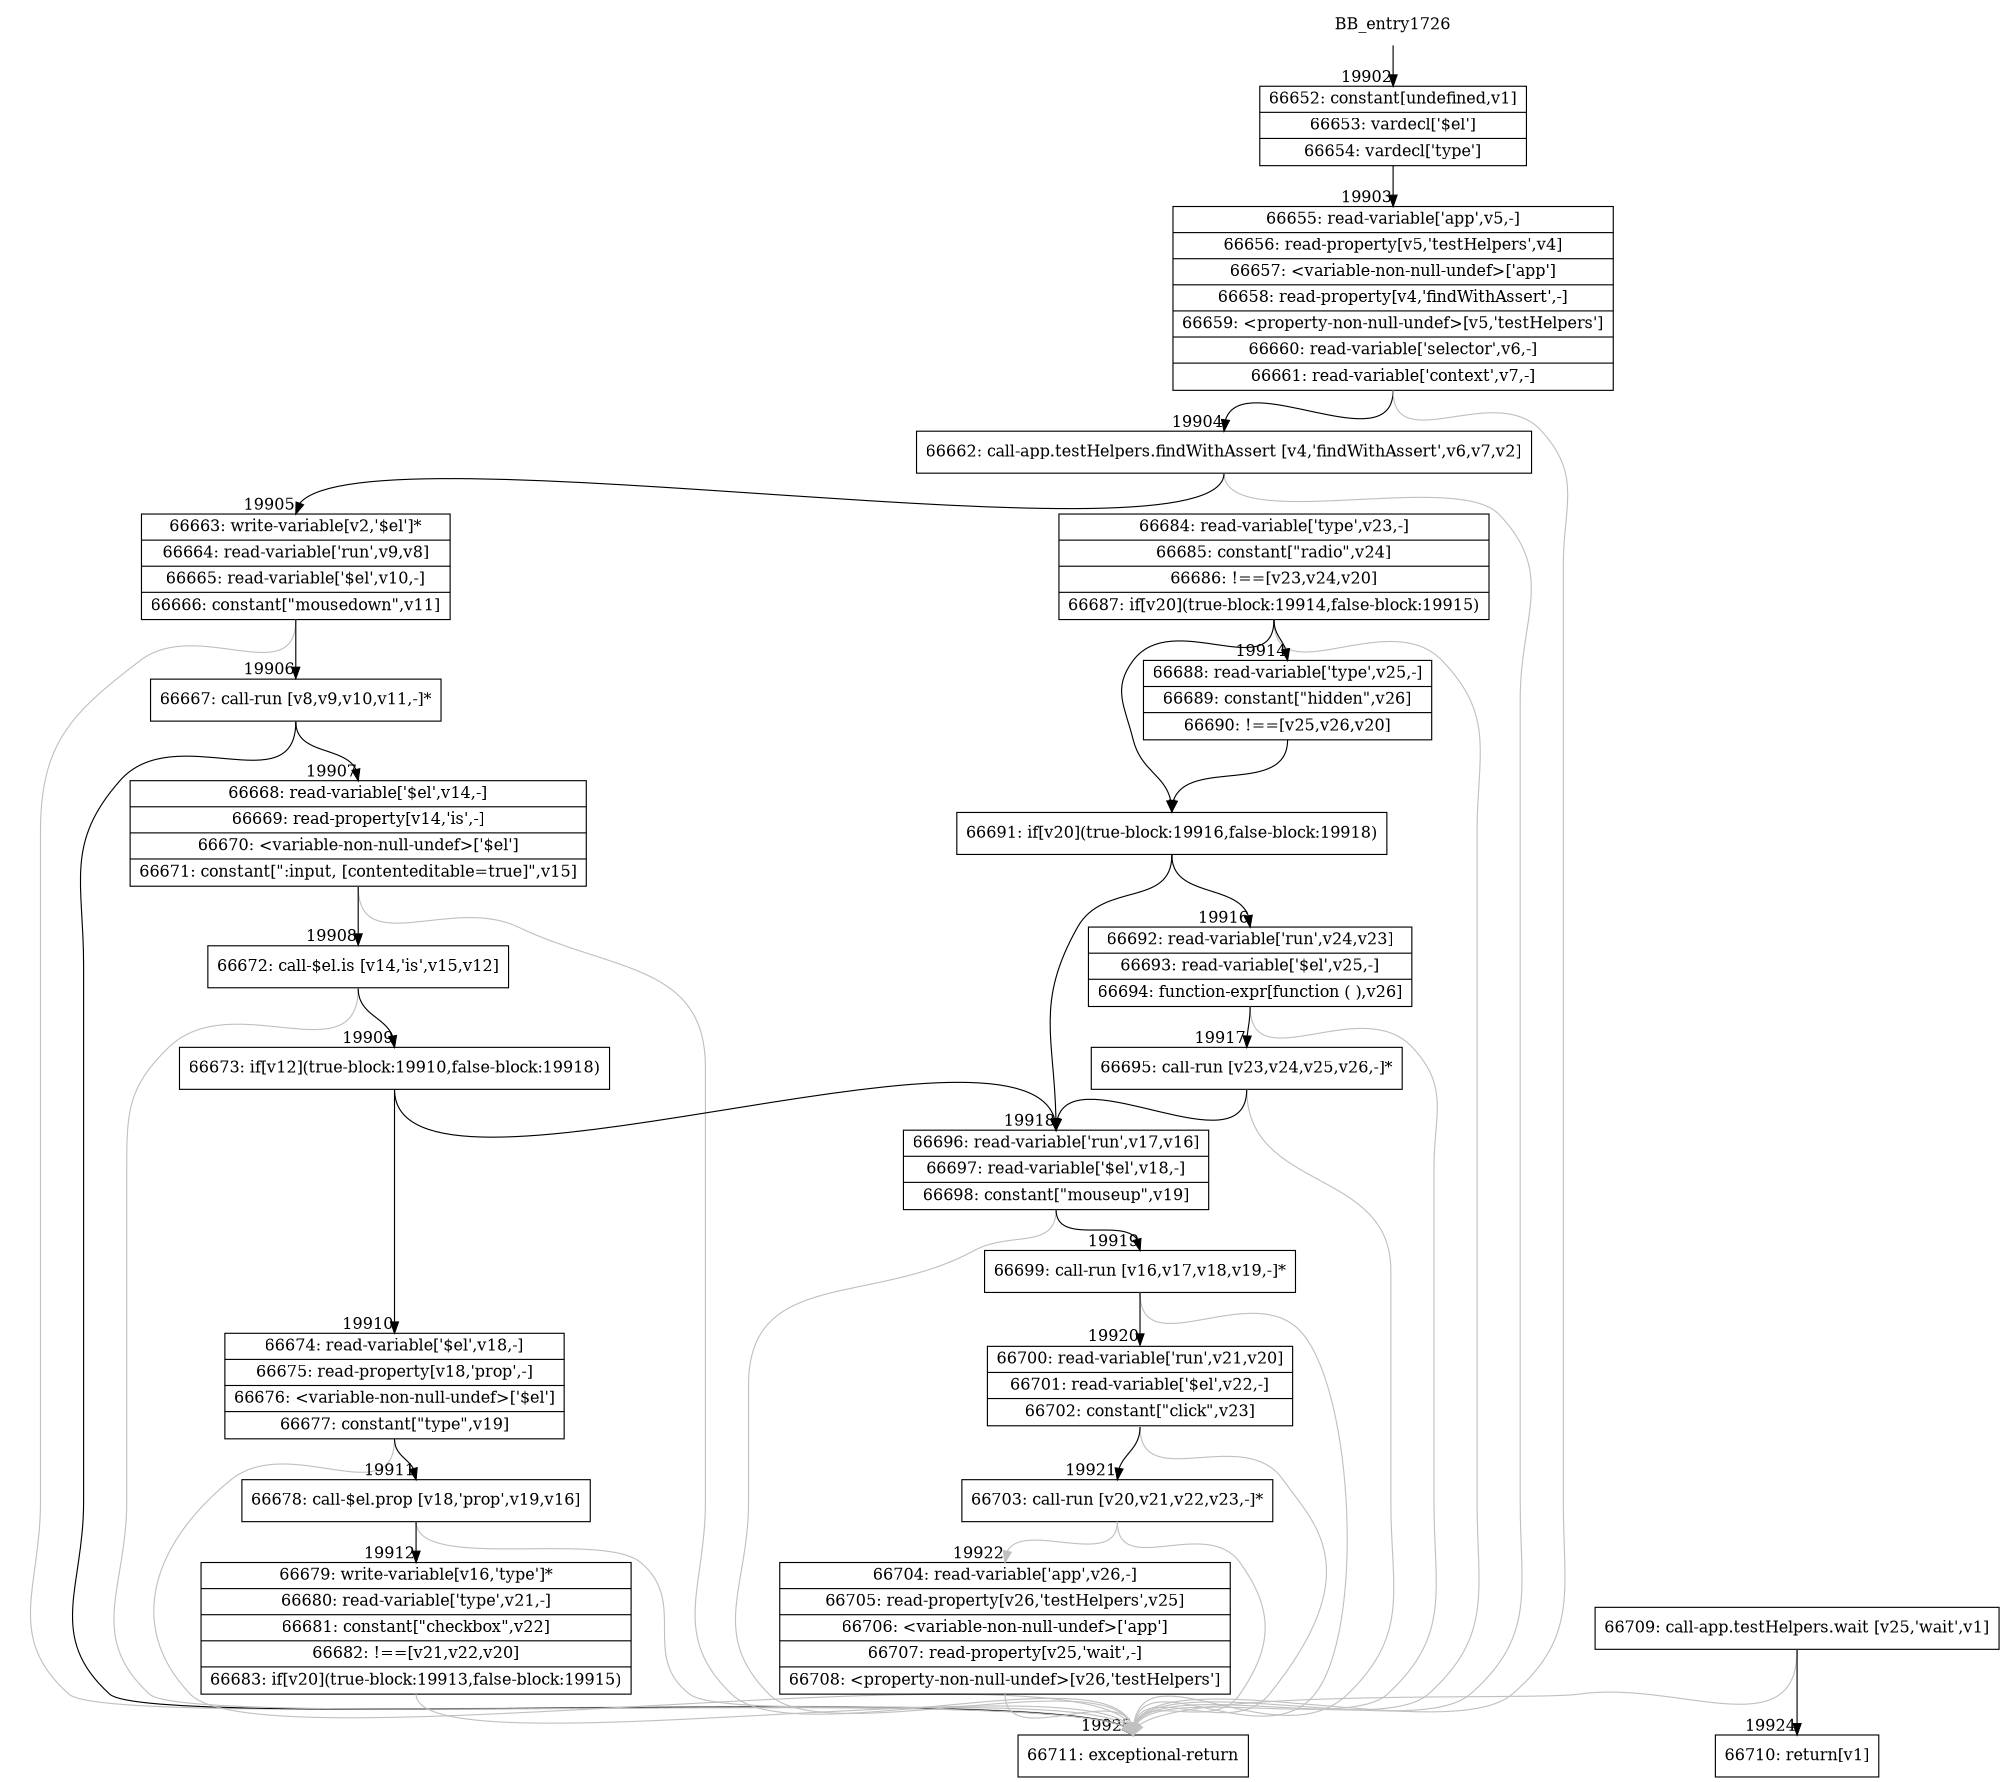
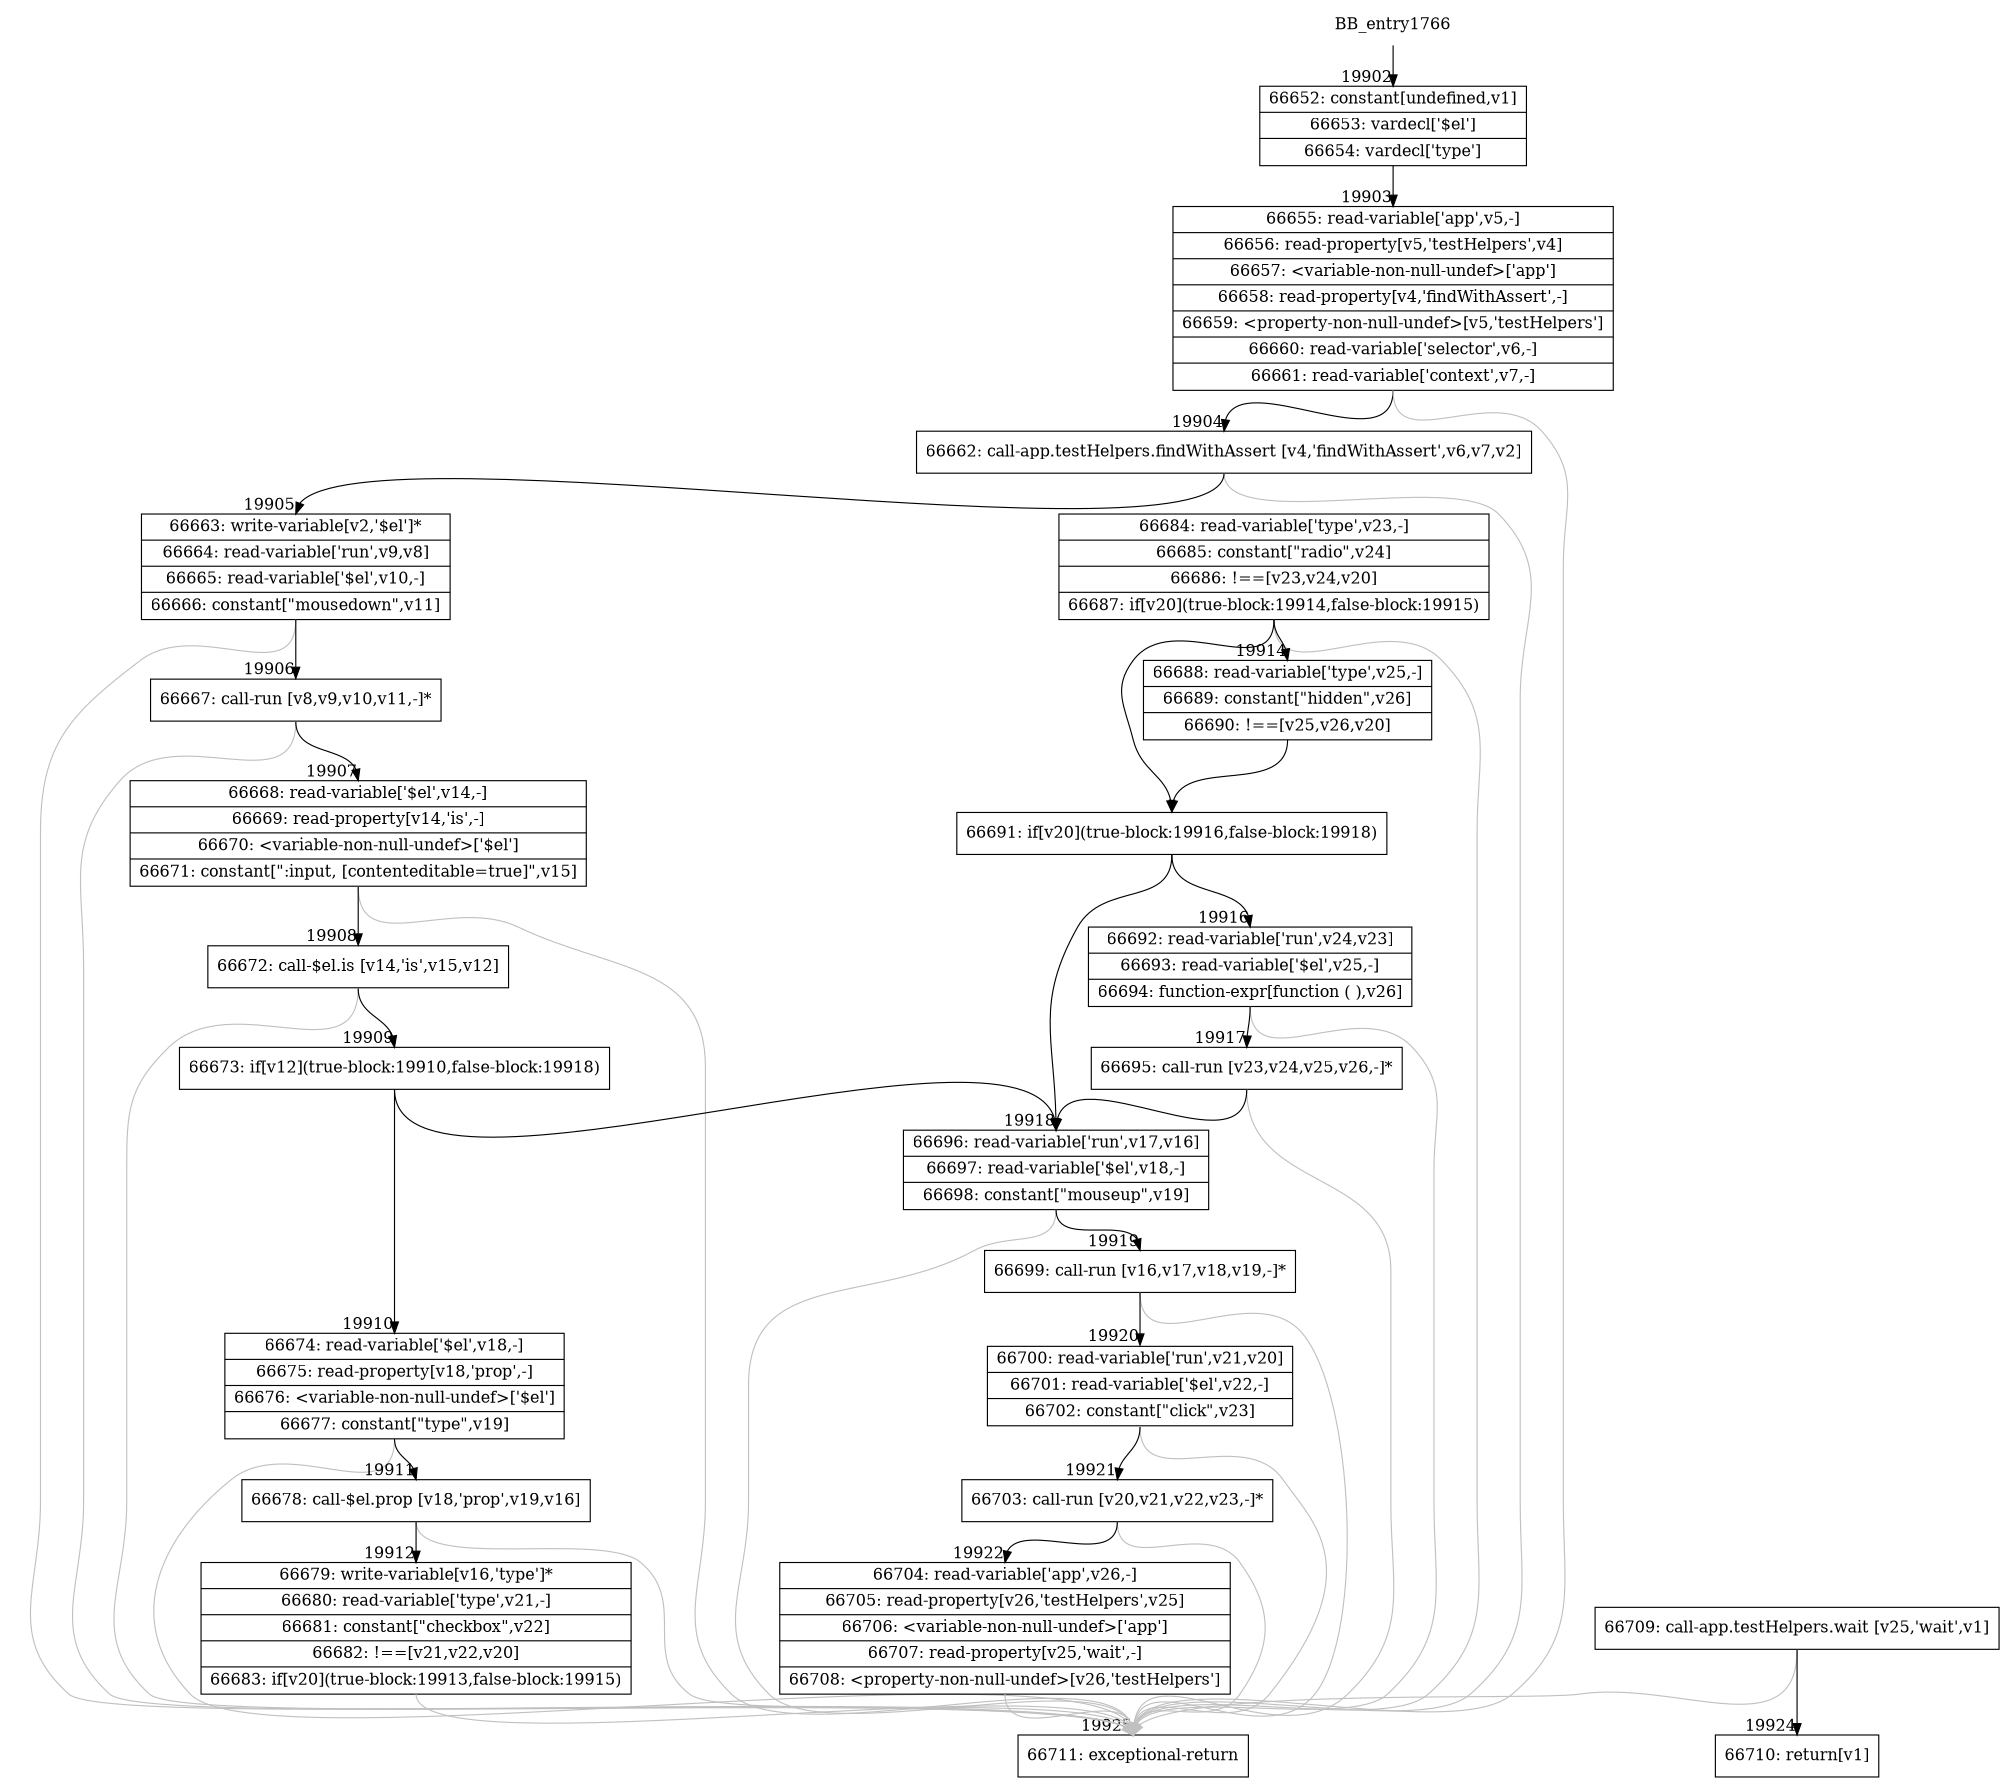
node "BB_entry1726": label "BB_entry1726" -> "BB_entry1766"
edge "66703: call-run [v20,v21,v22,v23,-]*" -> "66704: read-variable['app',v26,-]": color gray -> black
edge "66667: call-run [v8,v9,v10,v11,-]*" -> "66711: exceptional-return": color black -> gray
